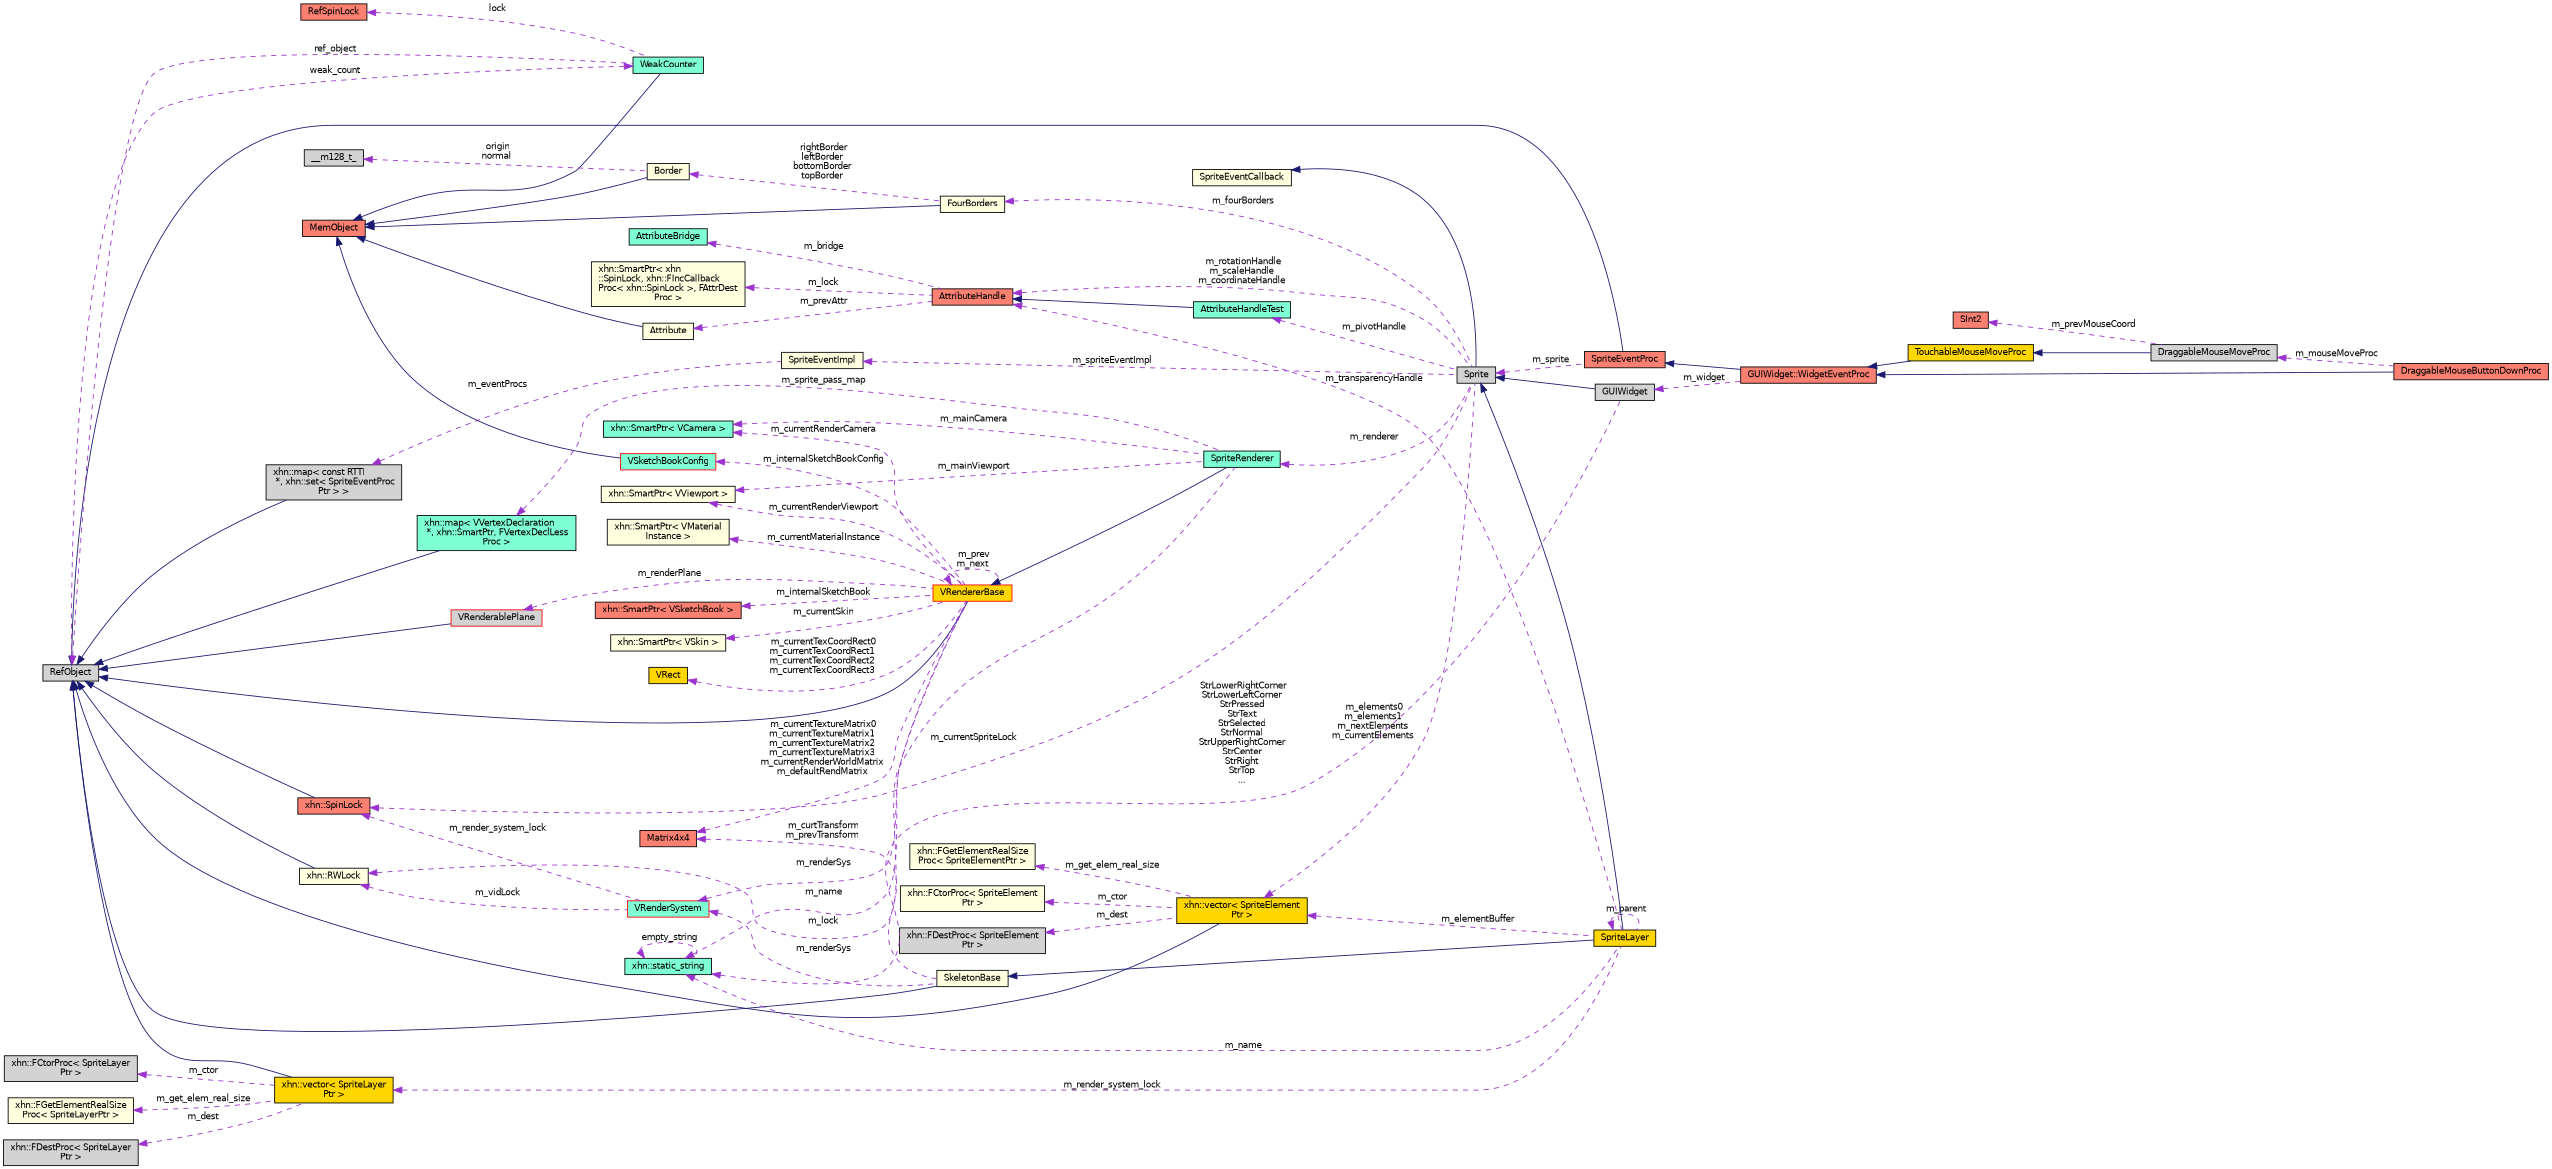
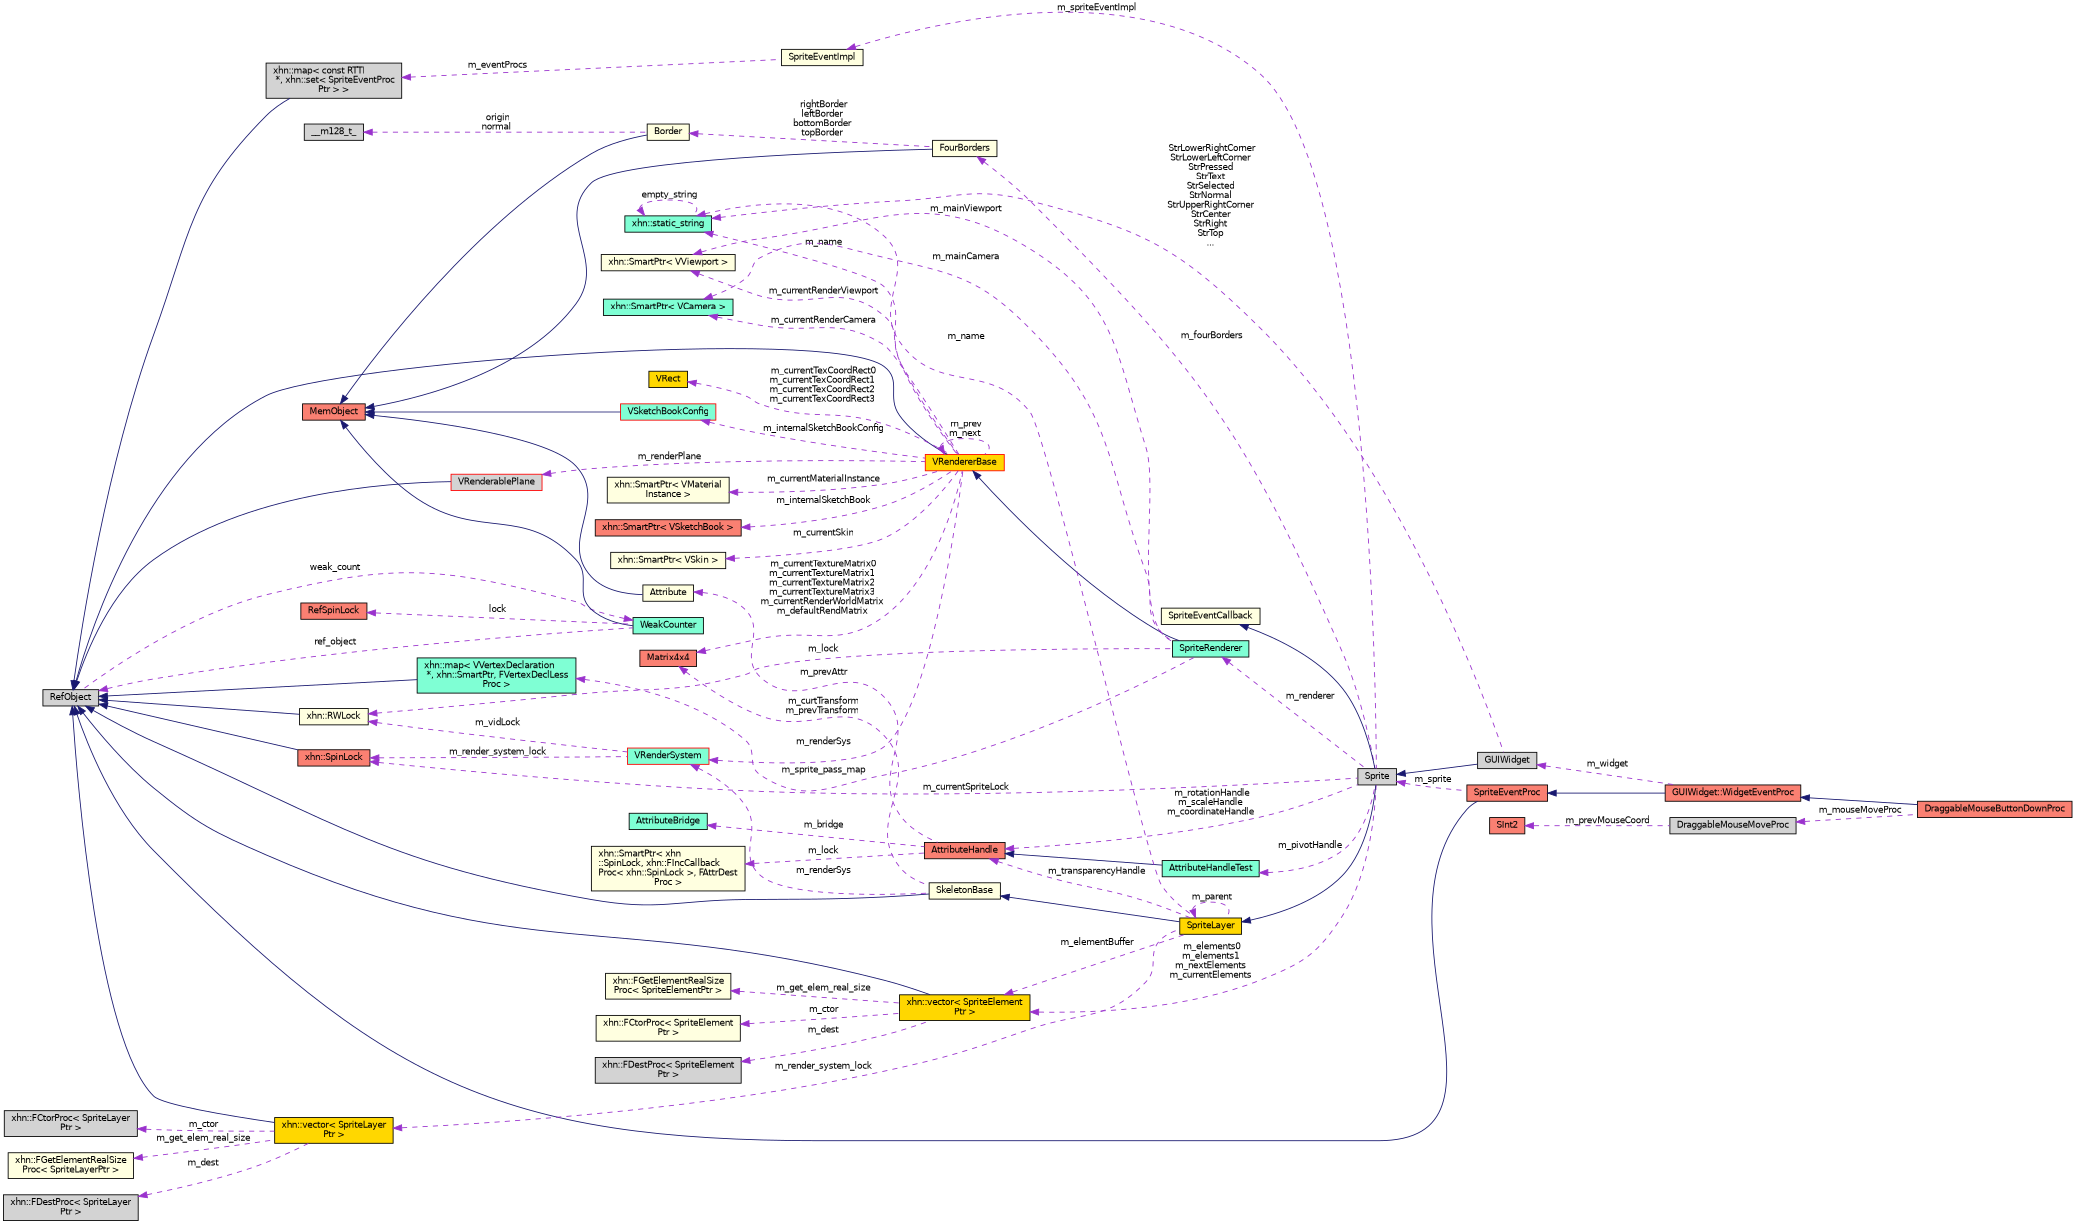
node "TouchableMouseMoveProc": removed
edge "SpriteLayer" -> "Sprite": reversed
